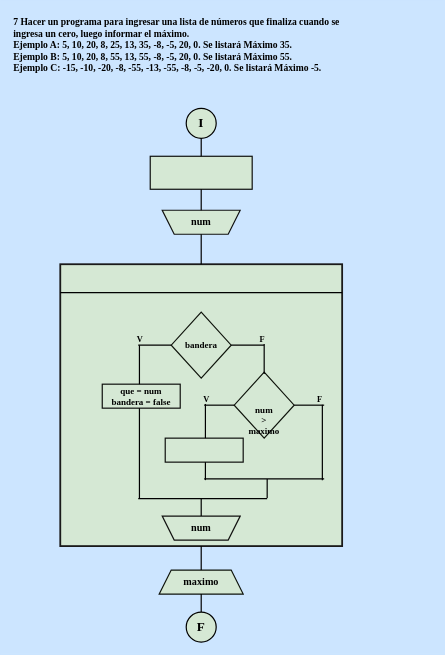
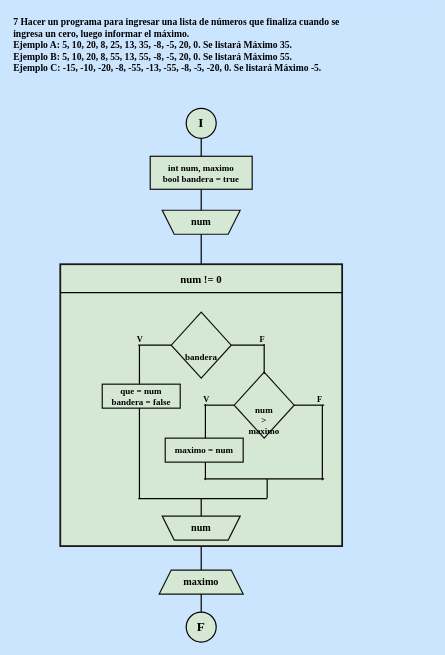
node "int num, maximo bool bandera = true": added
node "num != 0": added
node "bandera": moved (201, 345) -> (201, 357)
node "maximo = num": added
